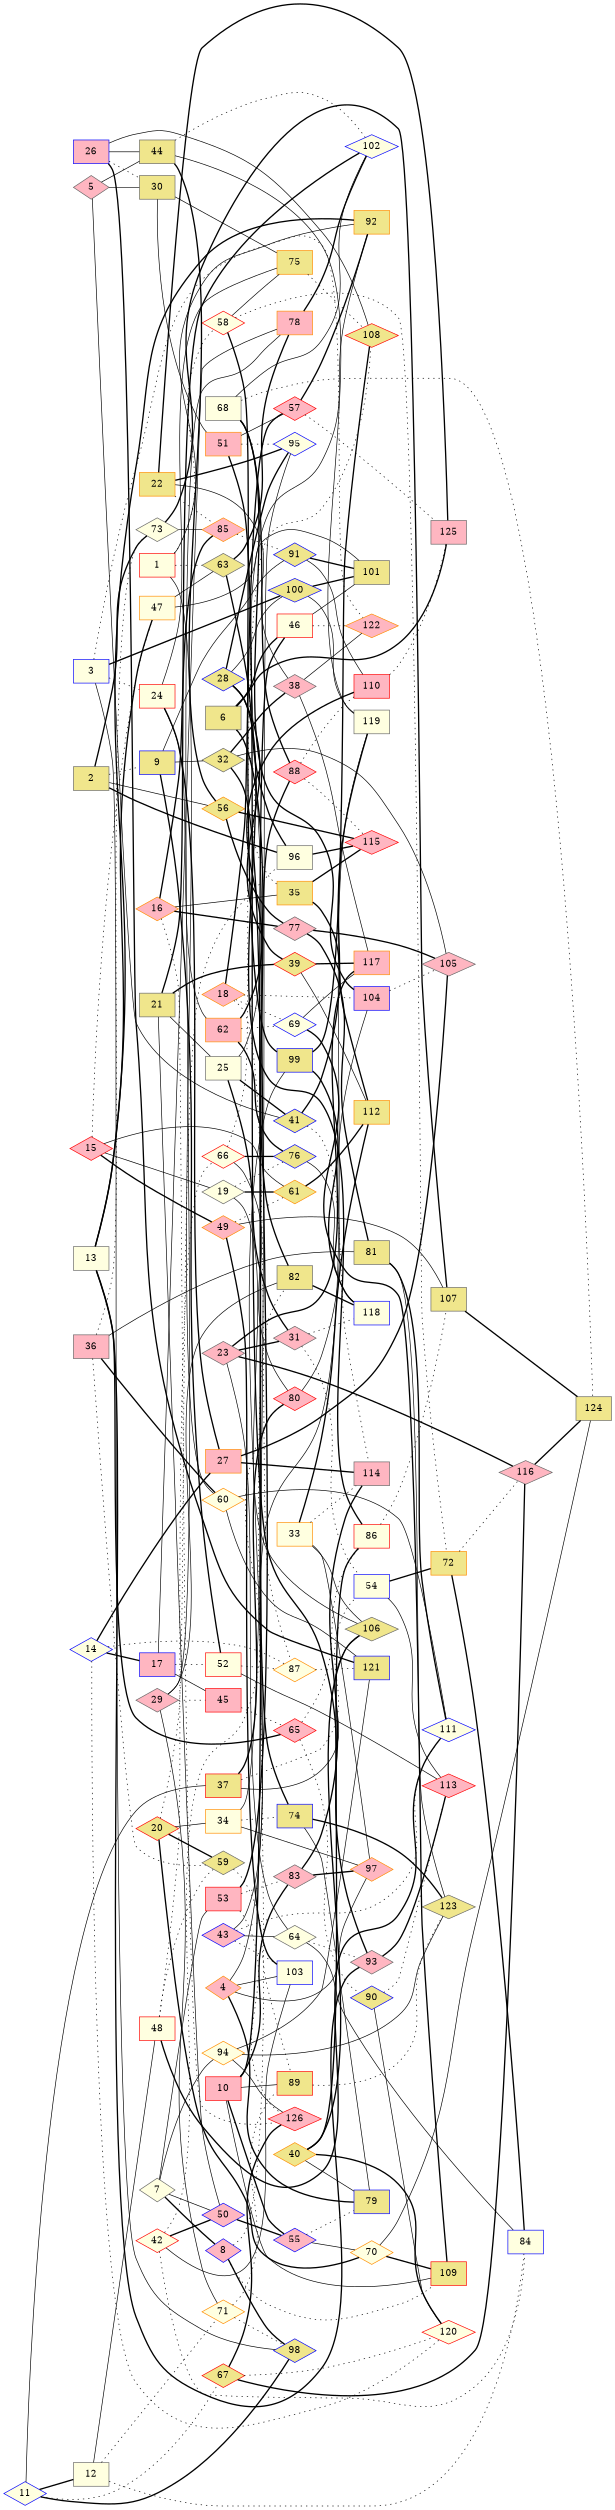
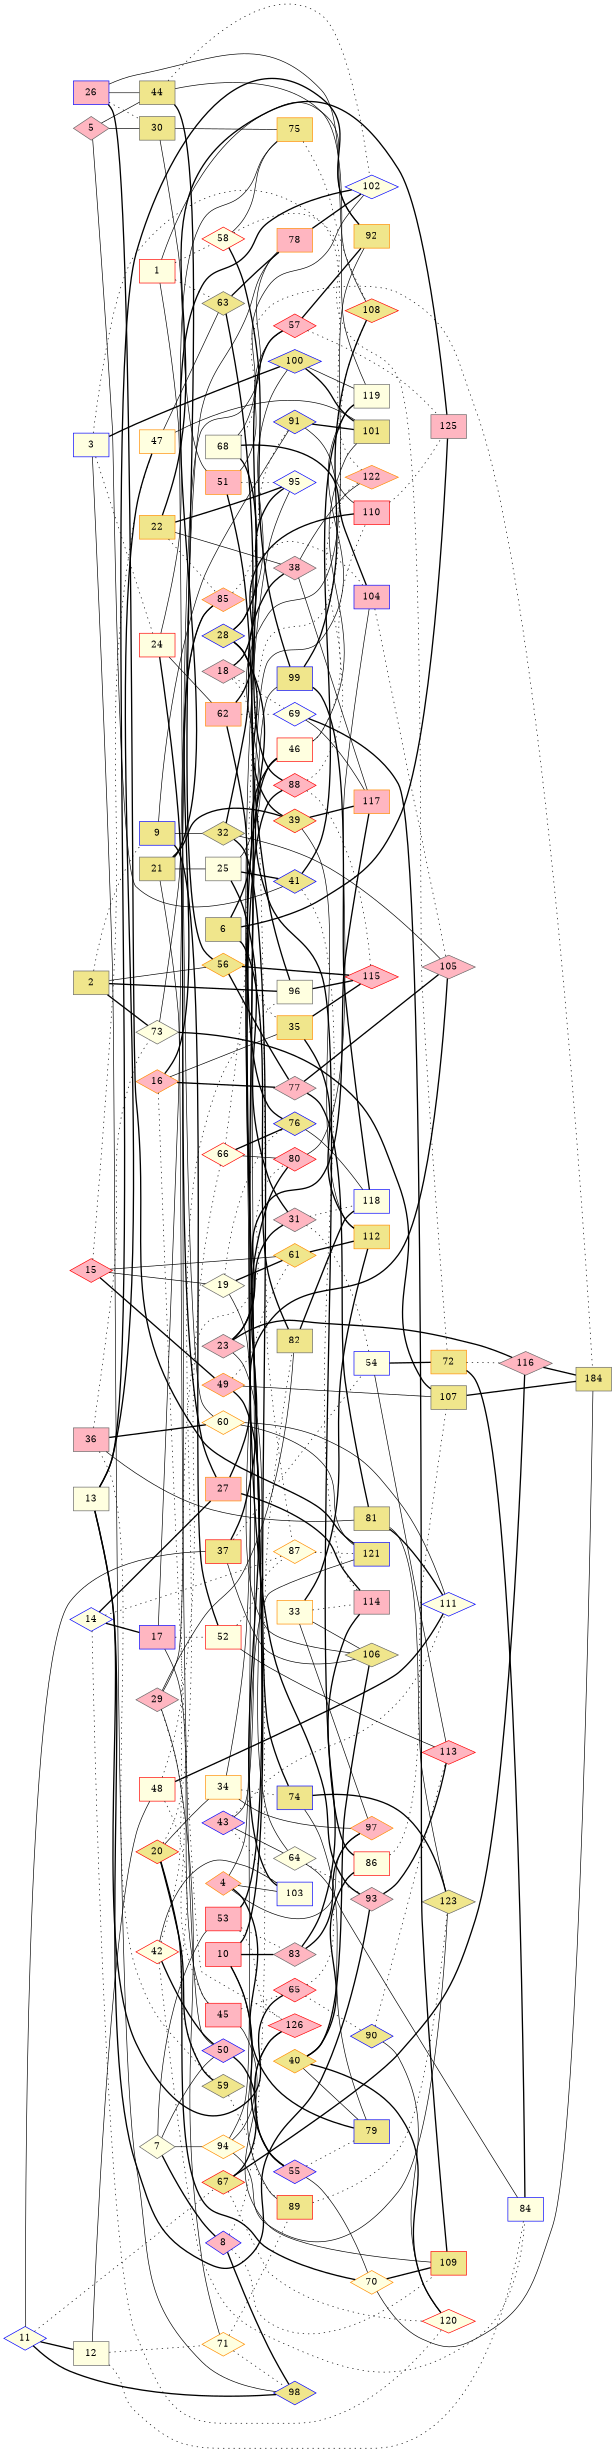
node "18": color darkorange -> gray40
node "124": label "124" -> "184"
edge "10" -- "109": now "45" -- "109"
